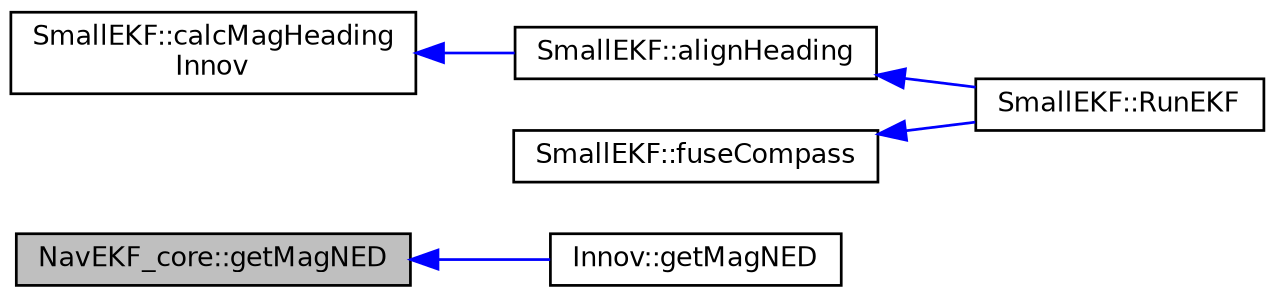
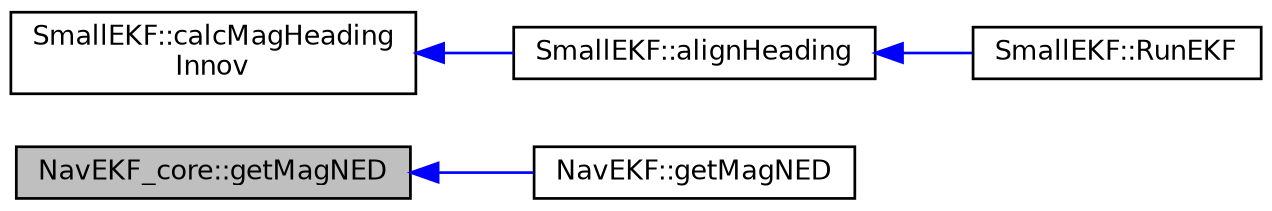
node "SmallEKF::fuseCompass": removed
node "Innov::getMagNED": label "Innov::getMagNED" -> "NavEKF::getMagNED"
